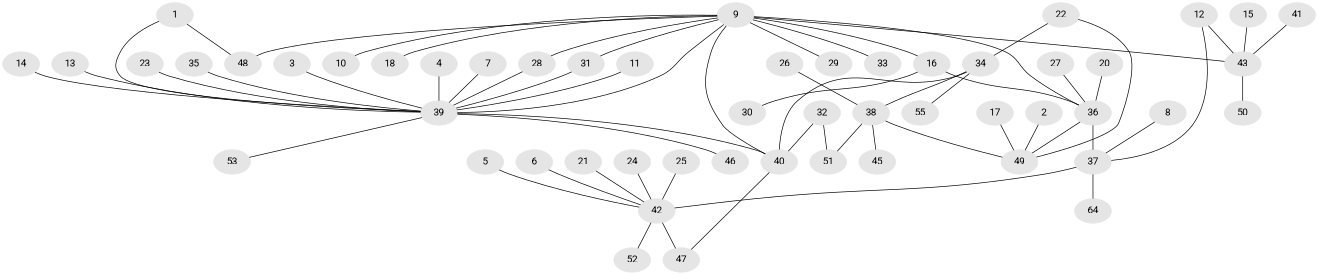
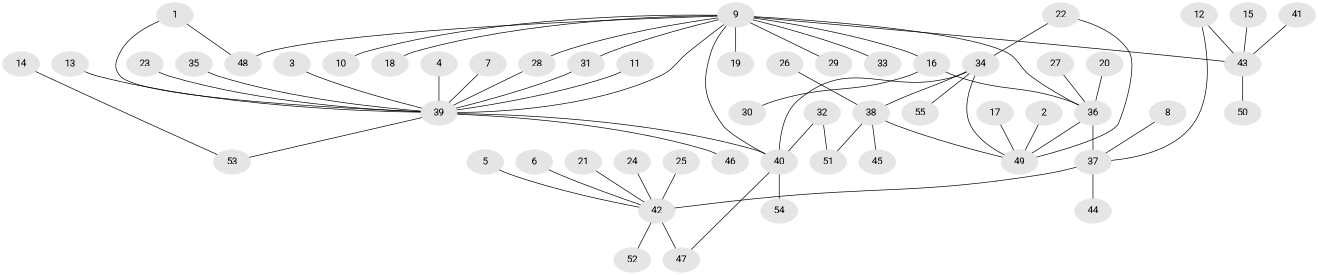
node "19": added
edge "14" -- "39": now "14" -- "53"
edge "34" -- "49": added
node "54": added
node "64": label "64" -> "44"
